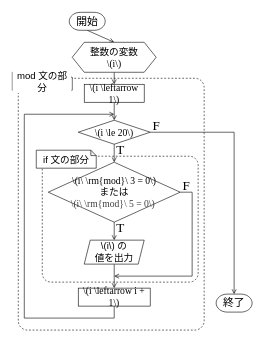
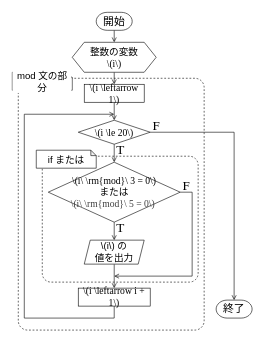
node "開始": moved (87, 21) -> (114, 21)
node "if 文の部分": label "if 文の部分" -> "if または"
node "終了": moved (234, 303) -> (234, 309)
